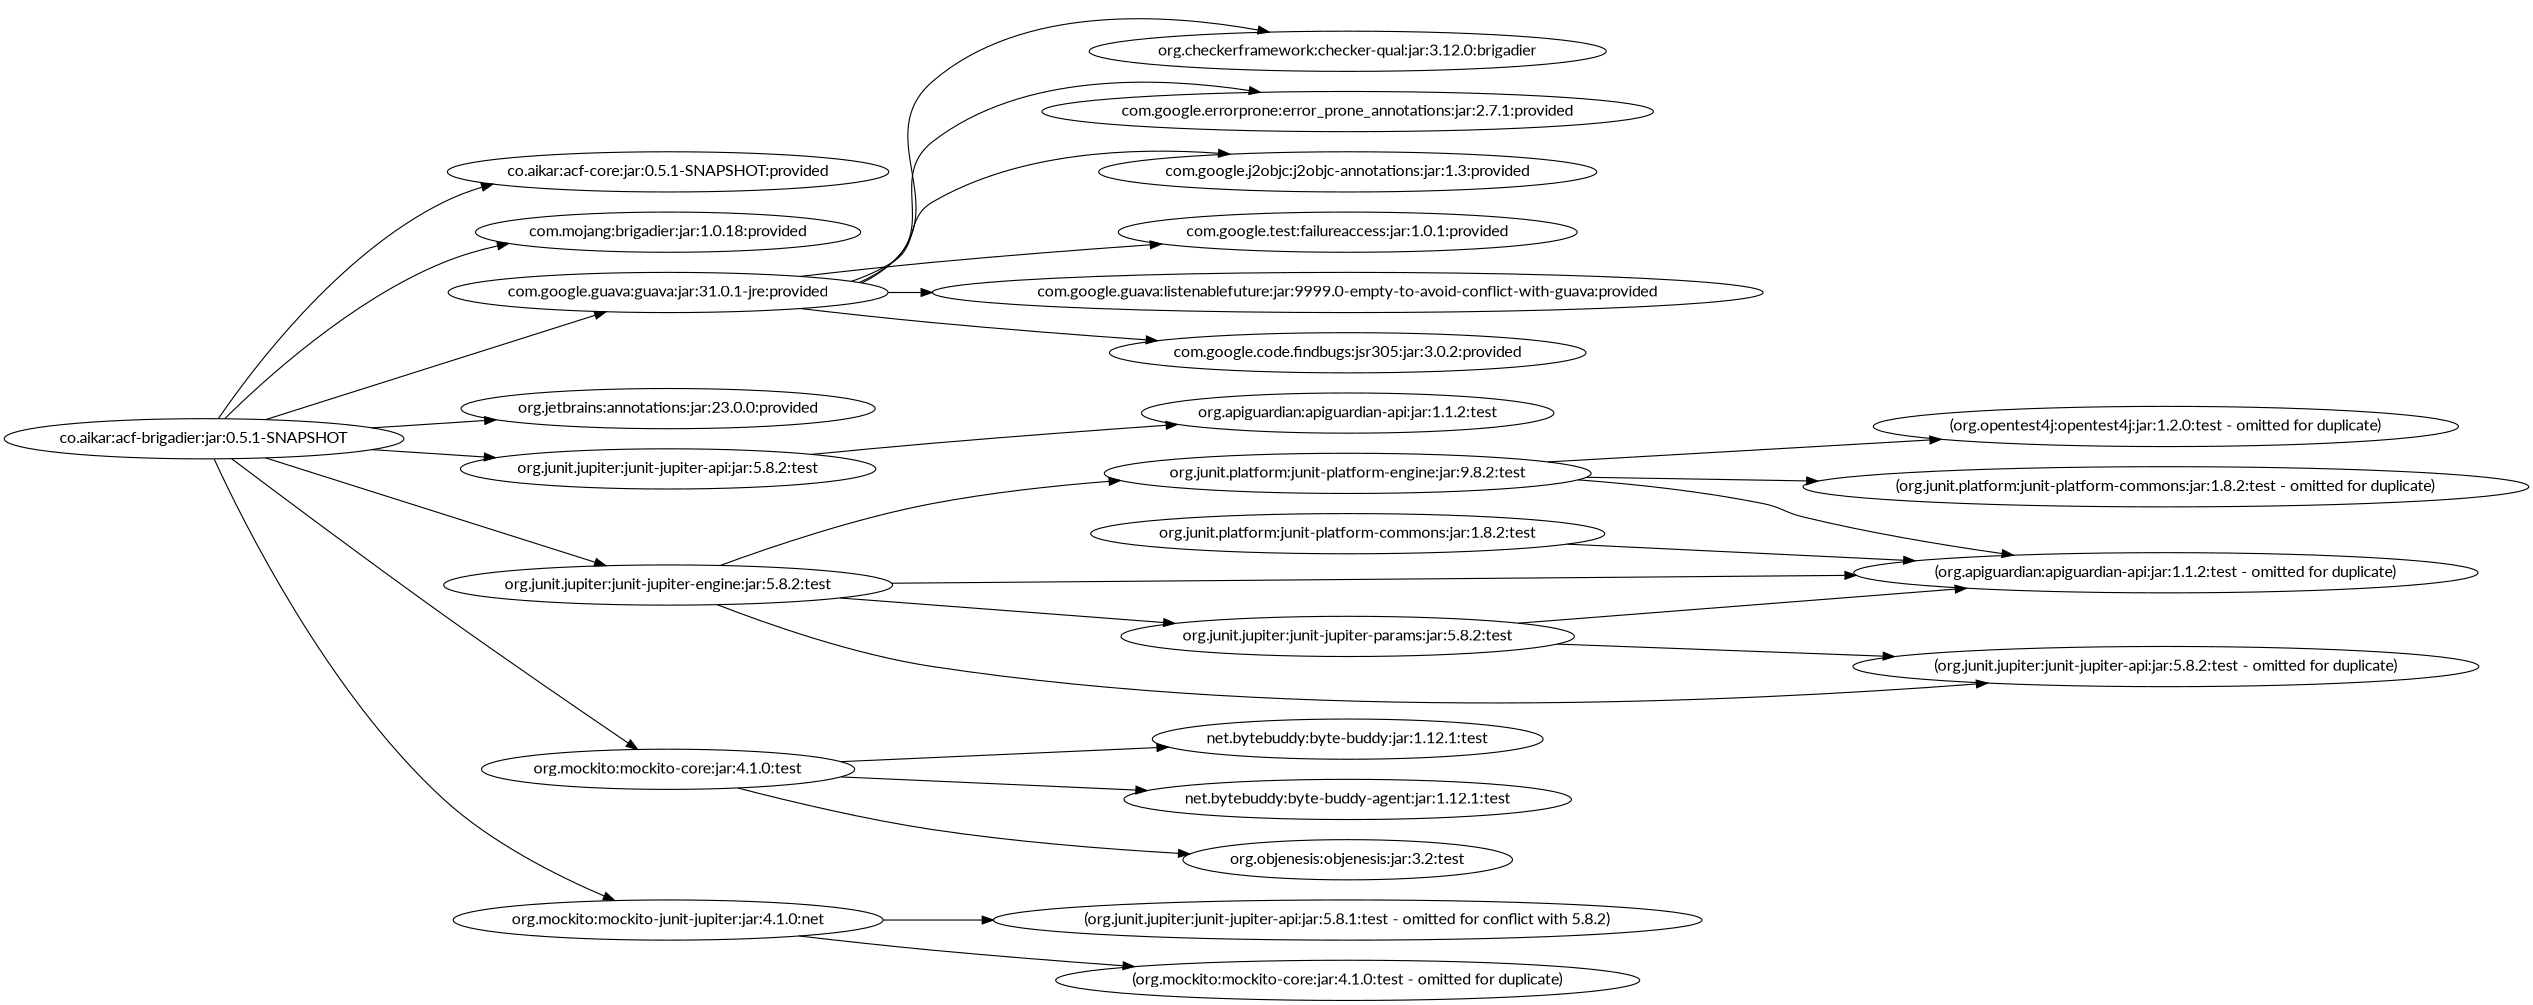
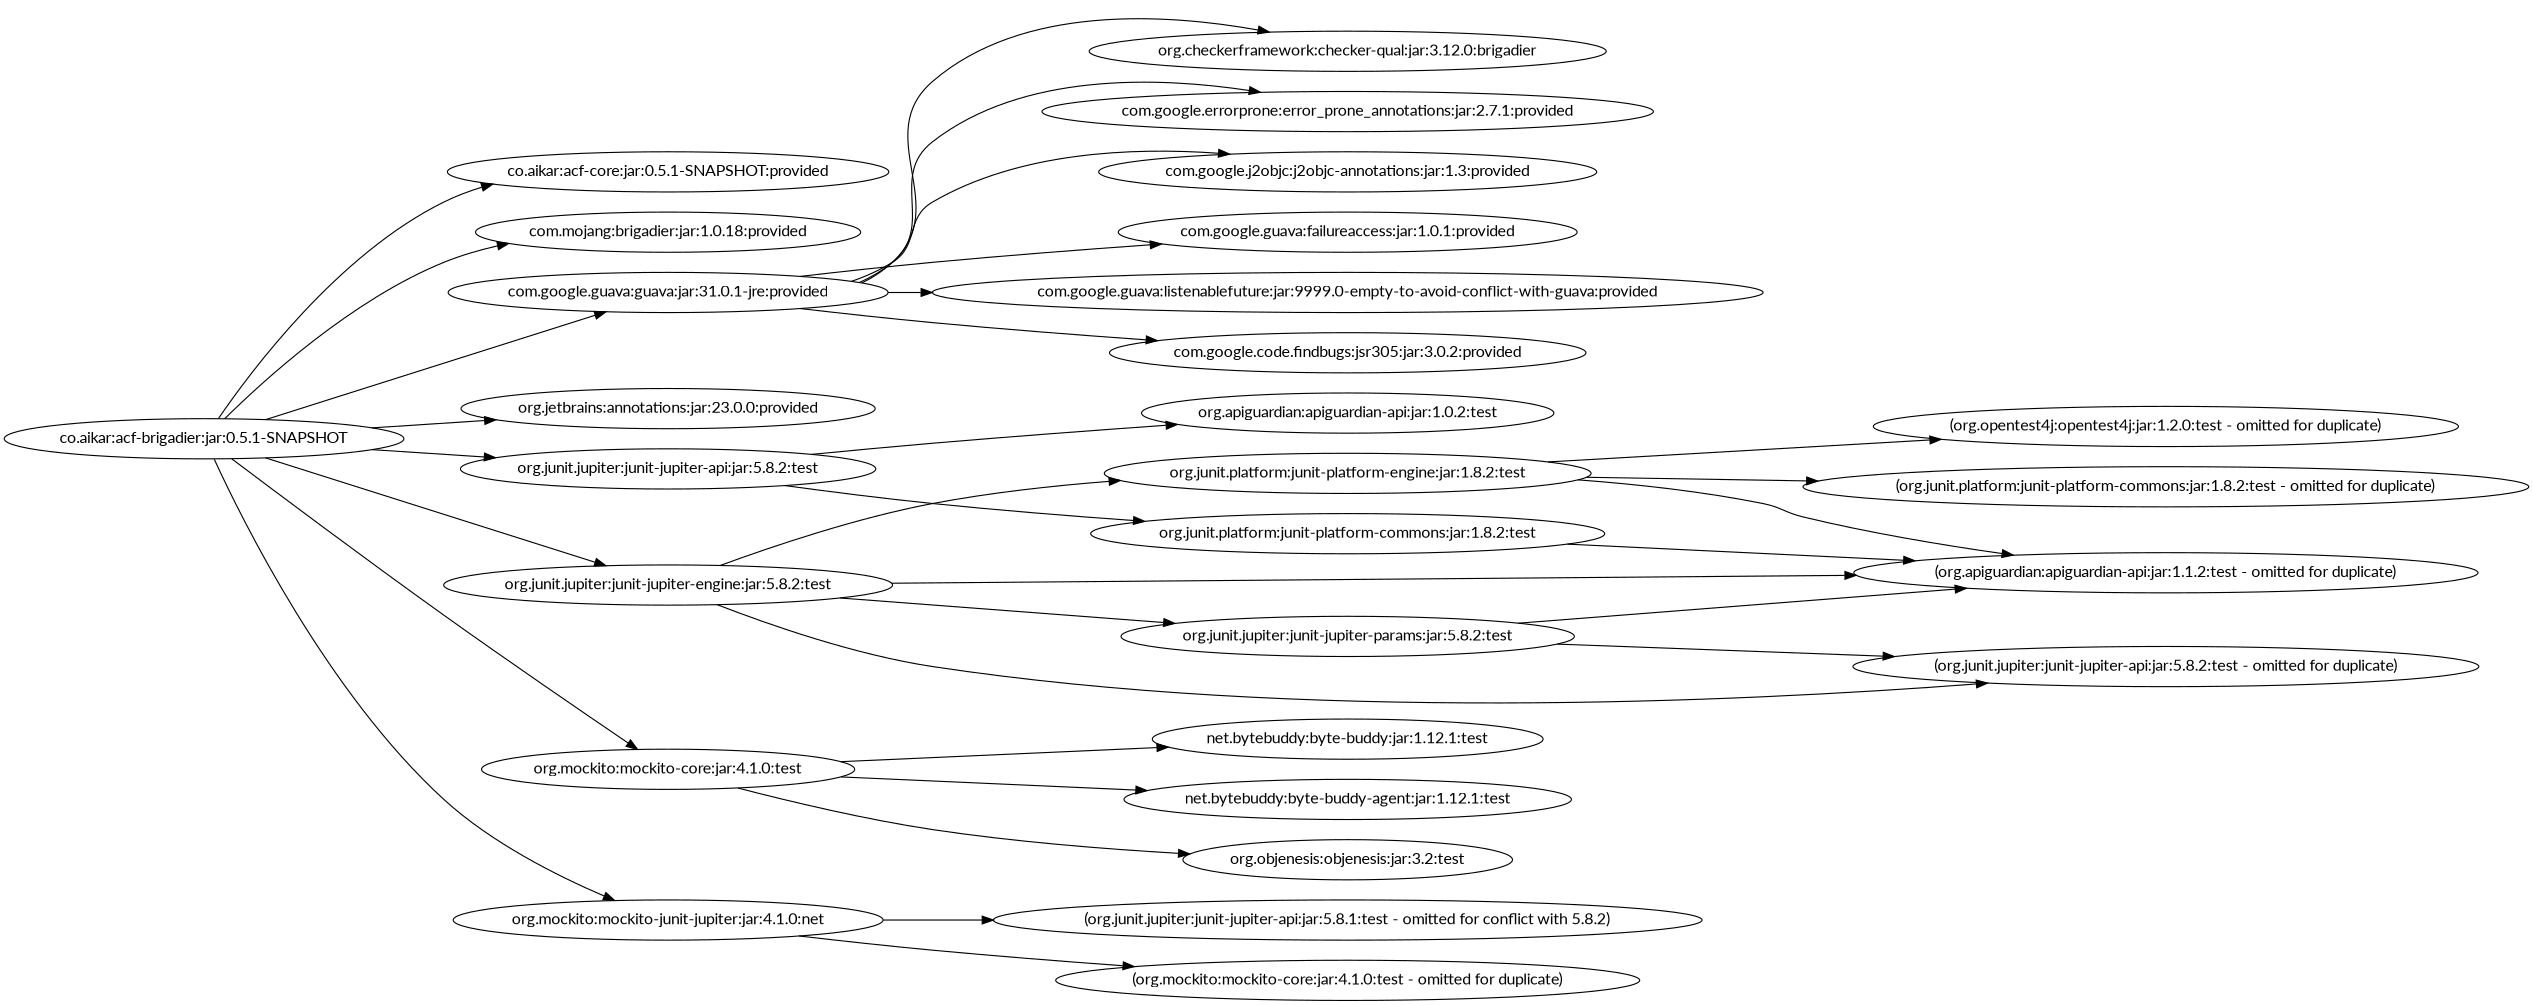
node "com.google.test:failureaccess:jar:1.0.1:provided": label "com.google.test:failureaccess:jar:1.0.1:provided" -> "com.google.guava:failureaccess:jar:1.0.1:provided"
node "org.apiguardian:apiguardian-api:jar:1.1.2:test": label "org.apiguardian:apiguardian-api:jar:1.1.2:test" -> "org.apiguardian:apiguardian-api:jar:1.0.2:test"
node "org.junit.platform:junit-platform-engine:jar:9.8.2:test": label "org.junit.platform:junit-platform-engine:jar:9.8.2:test" -> "org.junit.platform:junit-platform-engine:jar:1.8.2:test"
edge "org.junit.jupiter:junit-jupiter-api:jar:5.8.2:test" -> "org.junit.platform:junit-platform-commons:jar:1.8.2:test": added
